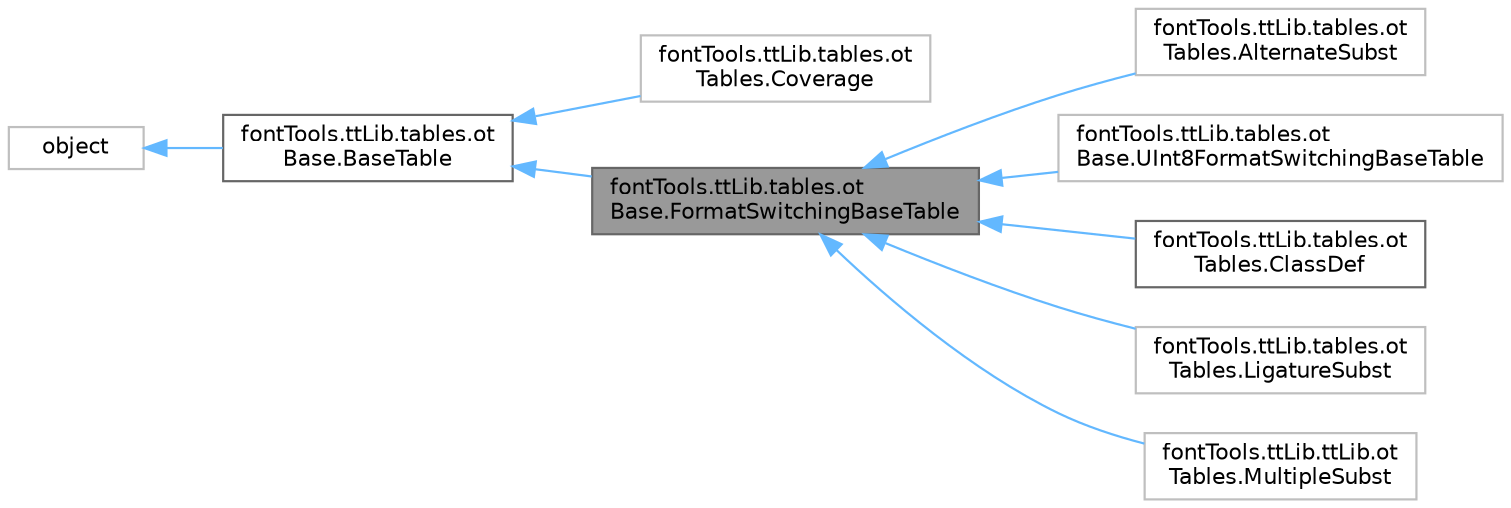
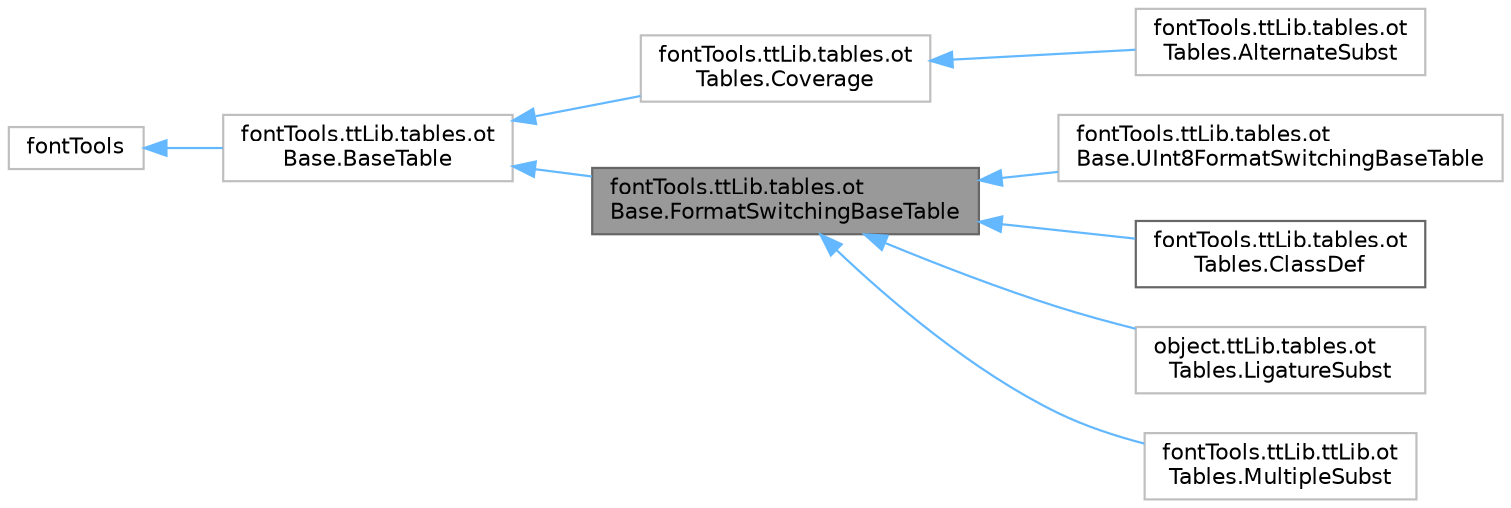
edge "fontTools.ttLib.tables.ot Tables.AlternateSubst" -> "fontTools.ttLib.tables.ot Base.FormatSwitchingBaseTable": now "fontTools.ttLib.tables.ot Tables.AlternateSubst" -> "fontTools.ttLib.tables.ot Tables.Coverage"
node "object": label "object" -> "fontTools"
node "fontTools.ttLib.tables.ot Base.BaseTable": color gray40 -> grey75
node "fontTools.ttLib.tables.ot Tables.LigatureSubst": label "fontTools.ttLib.tables.ot Tables.LigatureSubst" -> "object.ttLib.tables.ot Tables.LigatureSubst"
